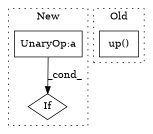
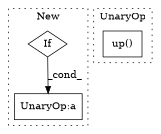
cluster "Old": label "Old" -> "UnaryOp"
edge "UnaryOp:a" -> "If": reversed
